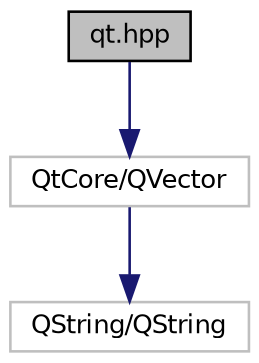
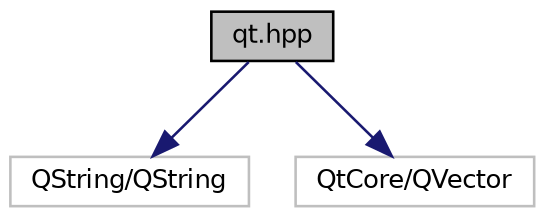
edge "QtCore/QVector" -> "QString/QString": now "qt.hpp" -> "QString/QString"
